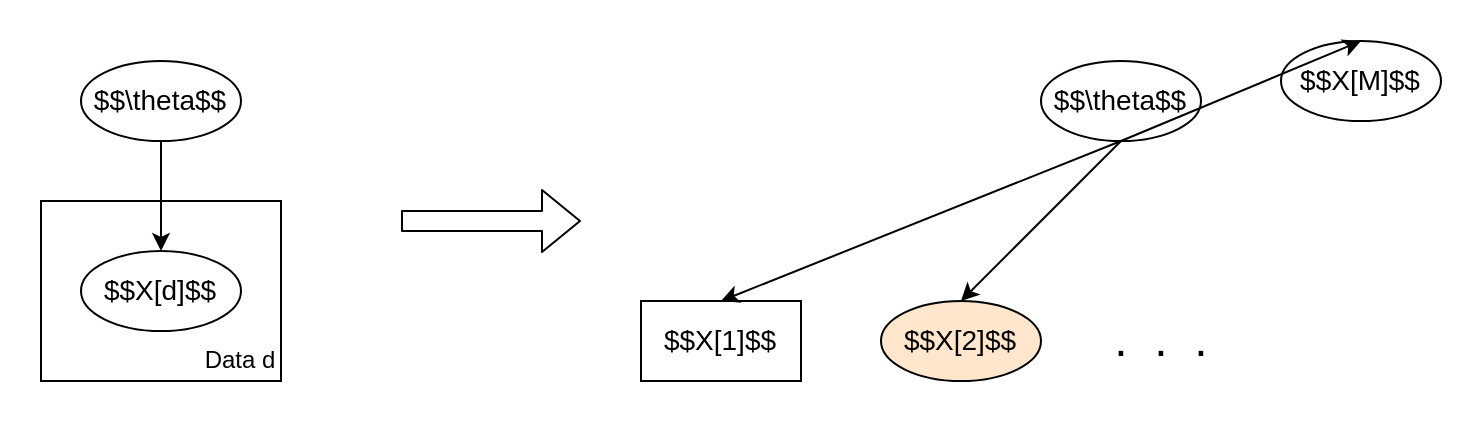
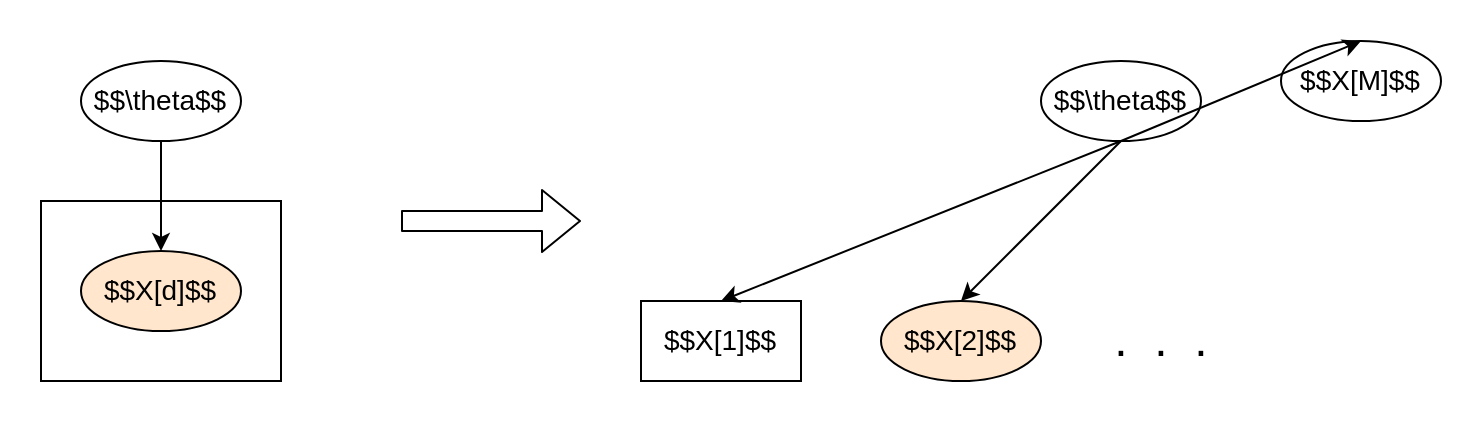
node "$$X[d]$$": fillcolor #ffffff -> #ffe6cc
node "Data d": removed
